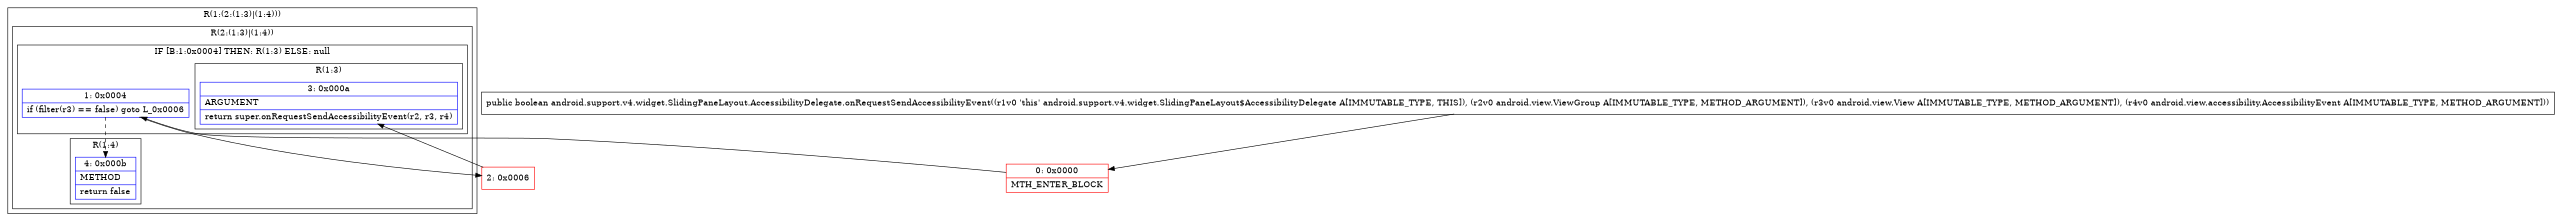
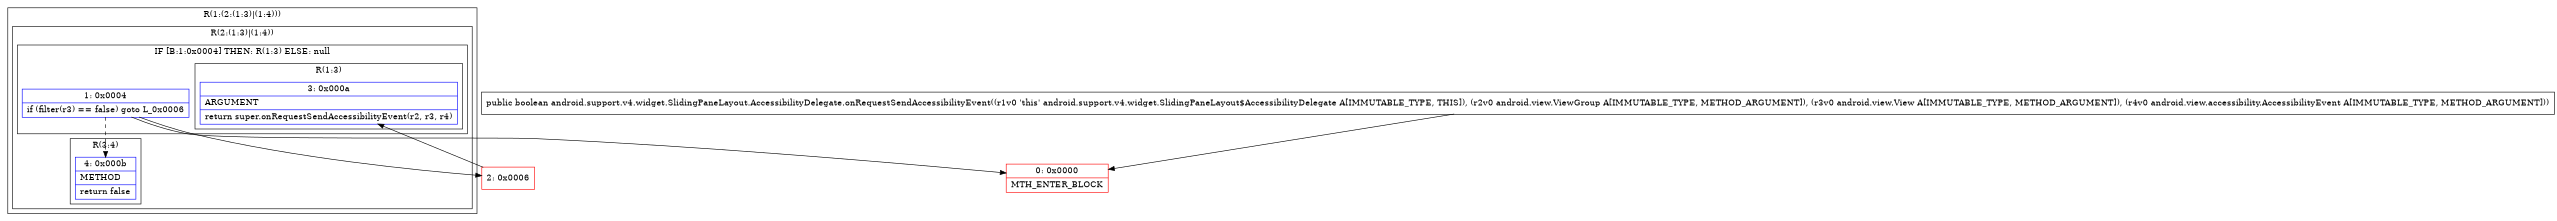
edge "0: 0x0000" -> "1: 0x0004": reversed
cluster "R(1:4)": label "R(1:4)" -> "R(3:4)"
